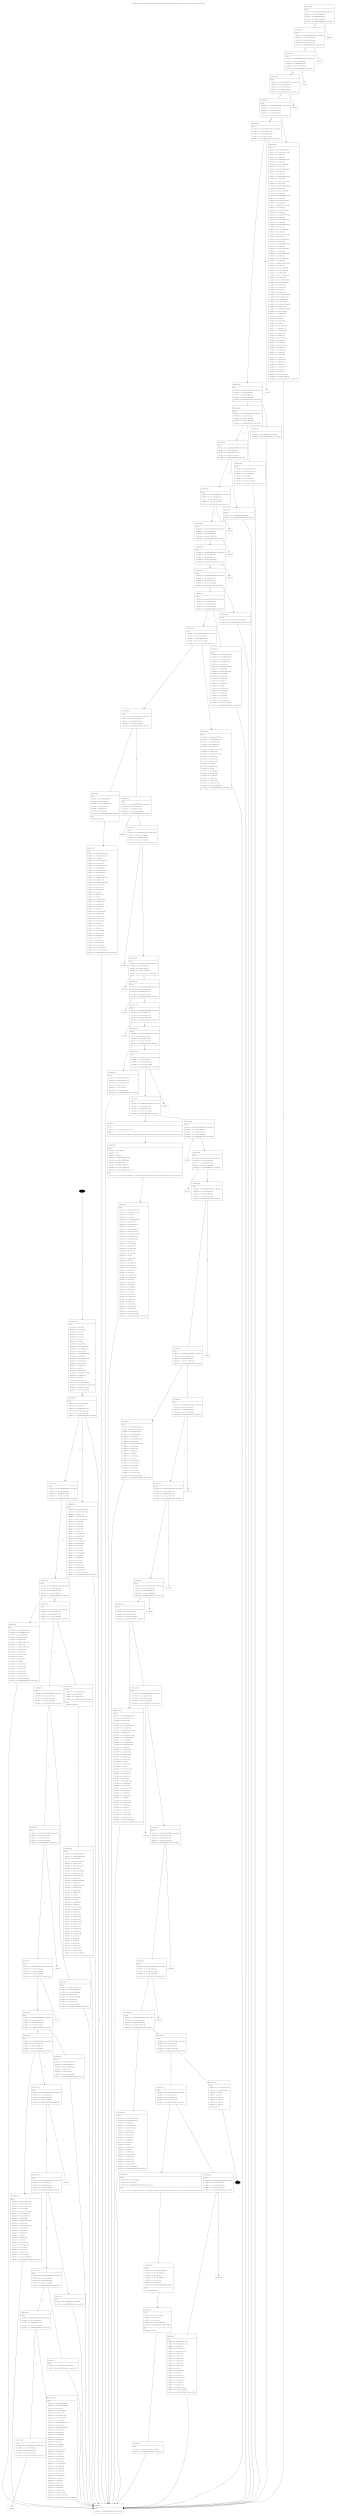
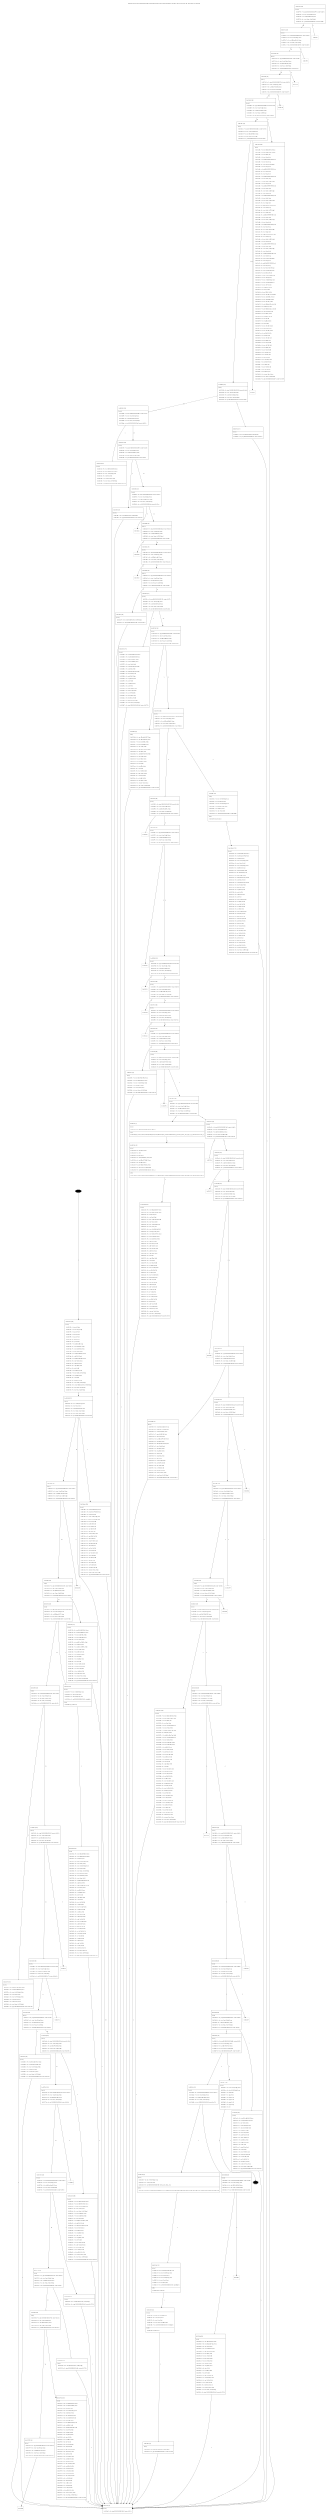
node "0x402025": added
